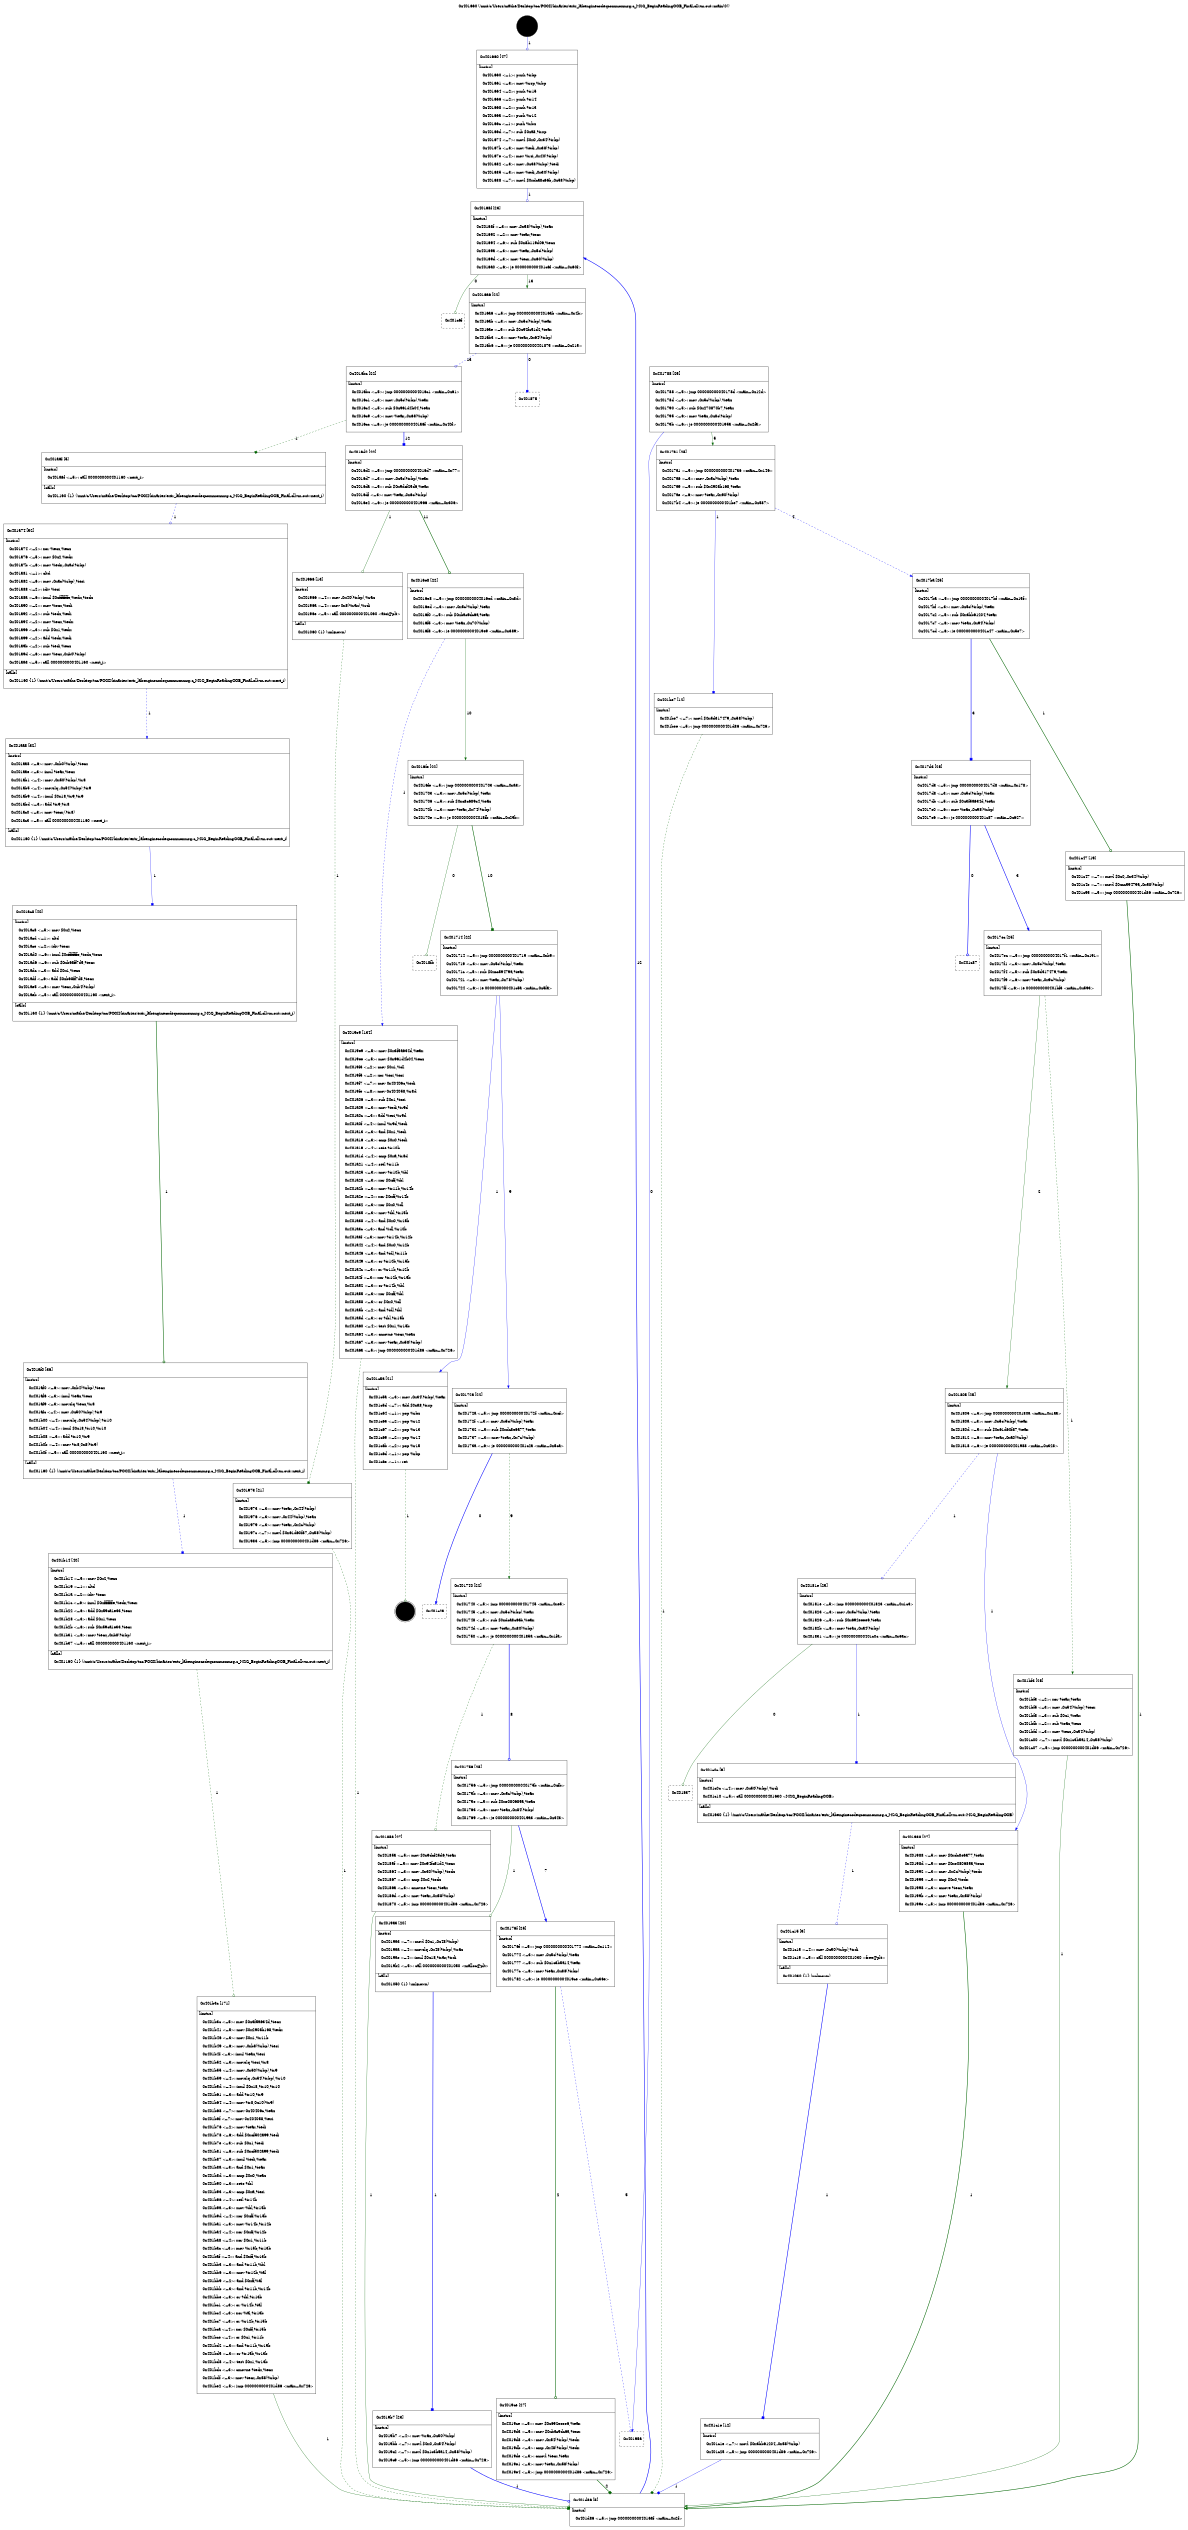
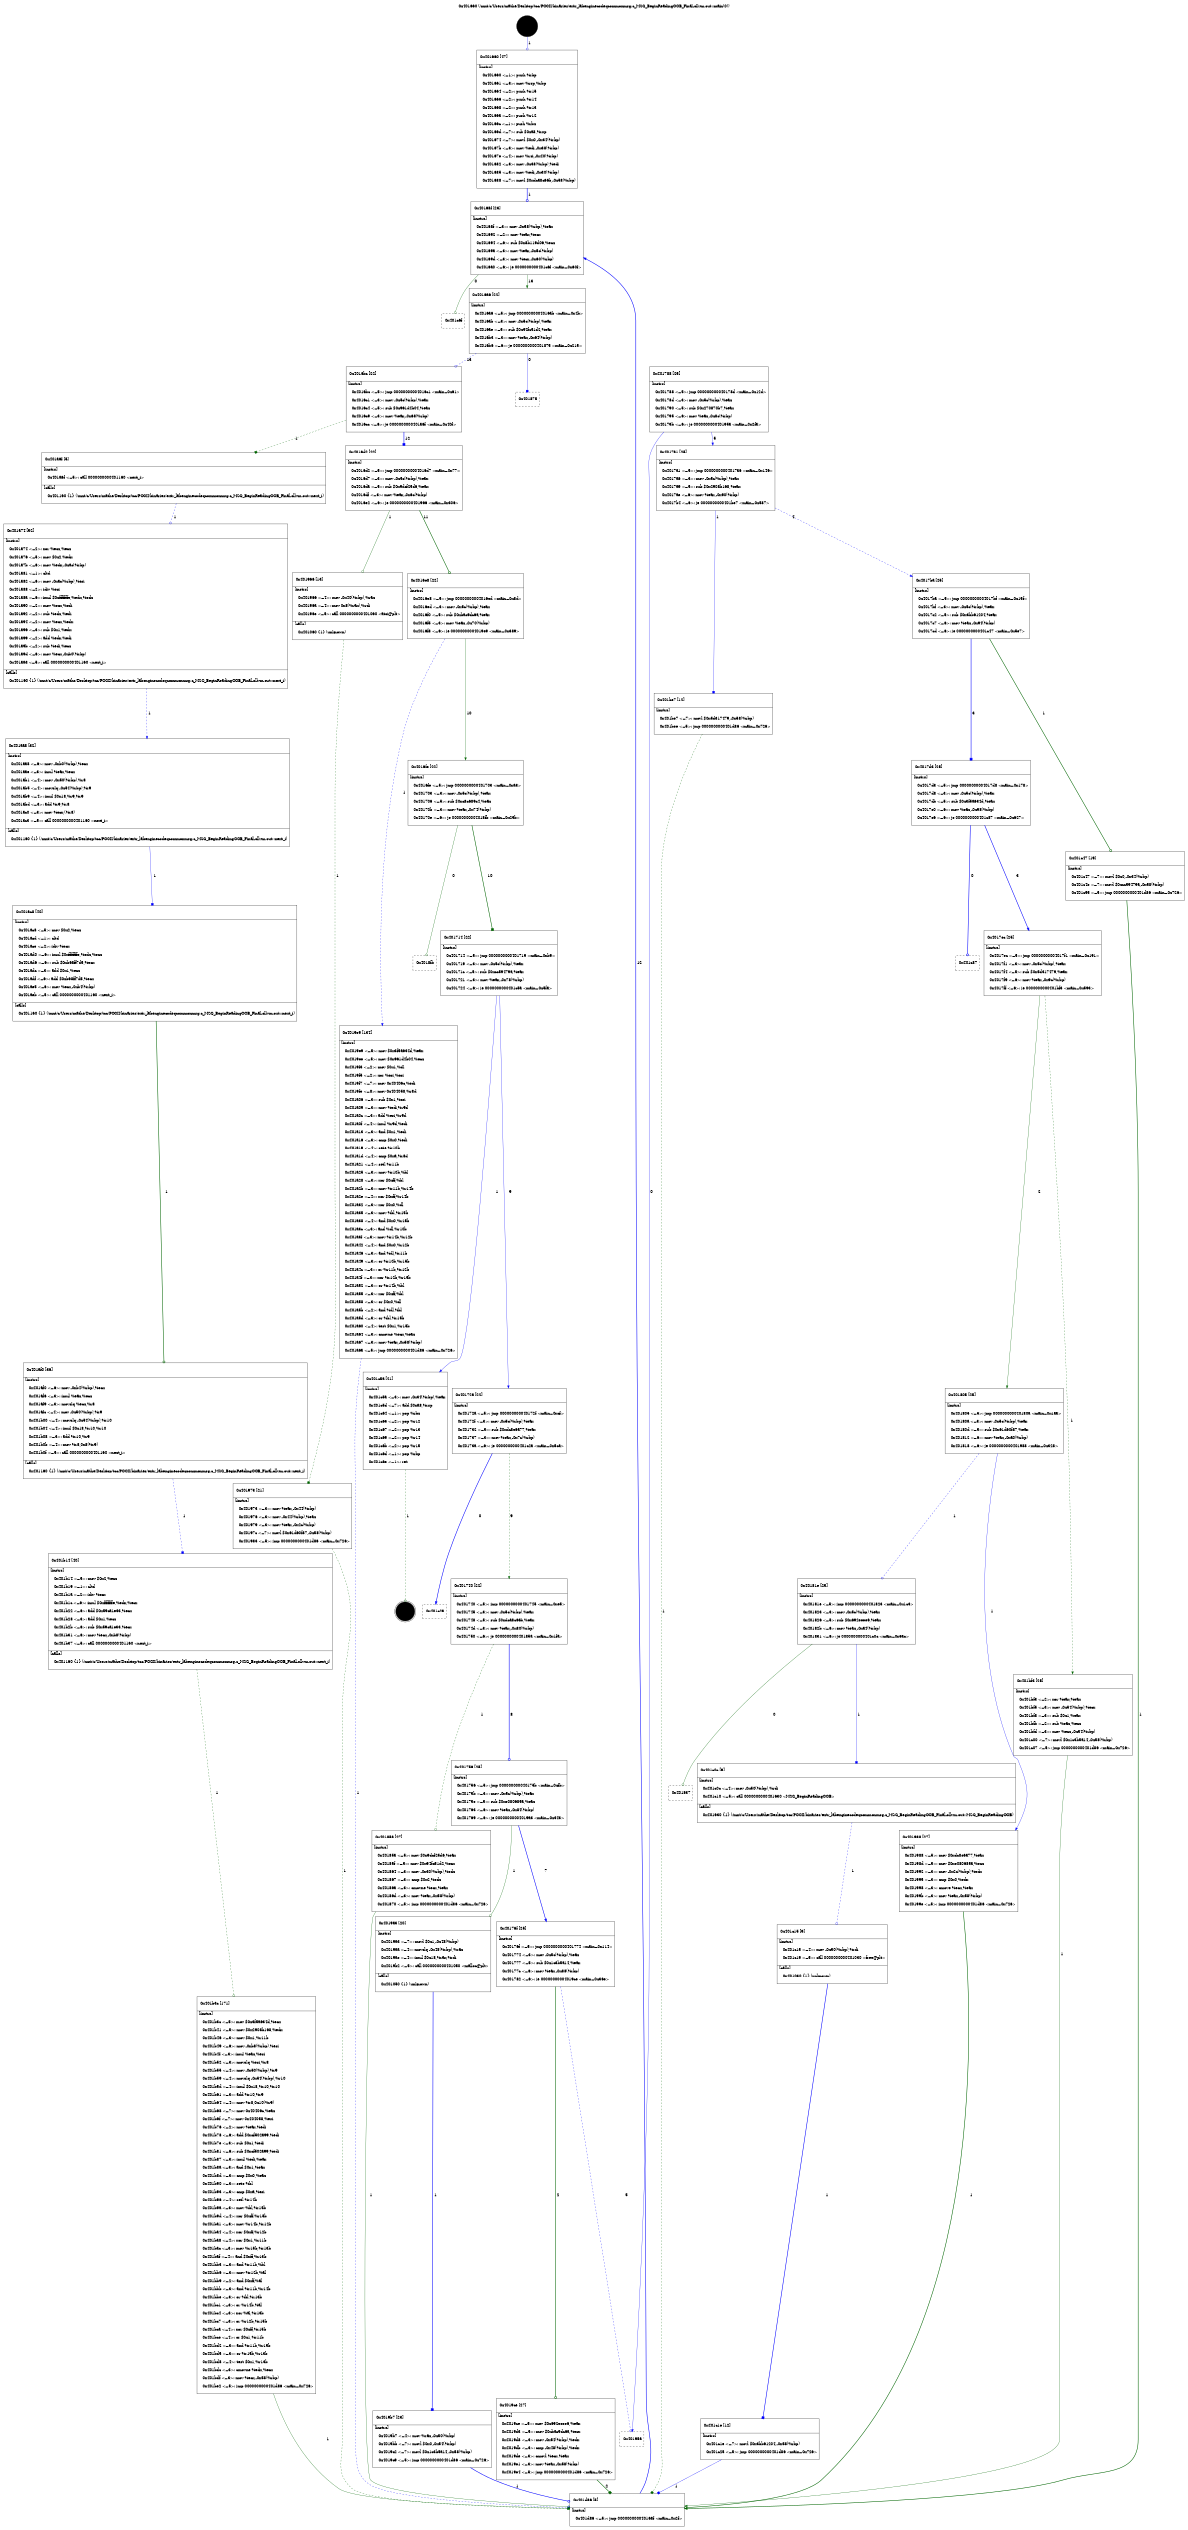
edge "0x401660 [47]" -> "0x40168f [23]": style solid -> bold
edge "0x401788 [25]" -> "0x4017a1 [25]": color darkgreen -> blue
edge "0x4019e9 [134]" -> "0x401d86 [5]": color darkgreen -> blue
